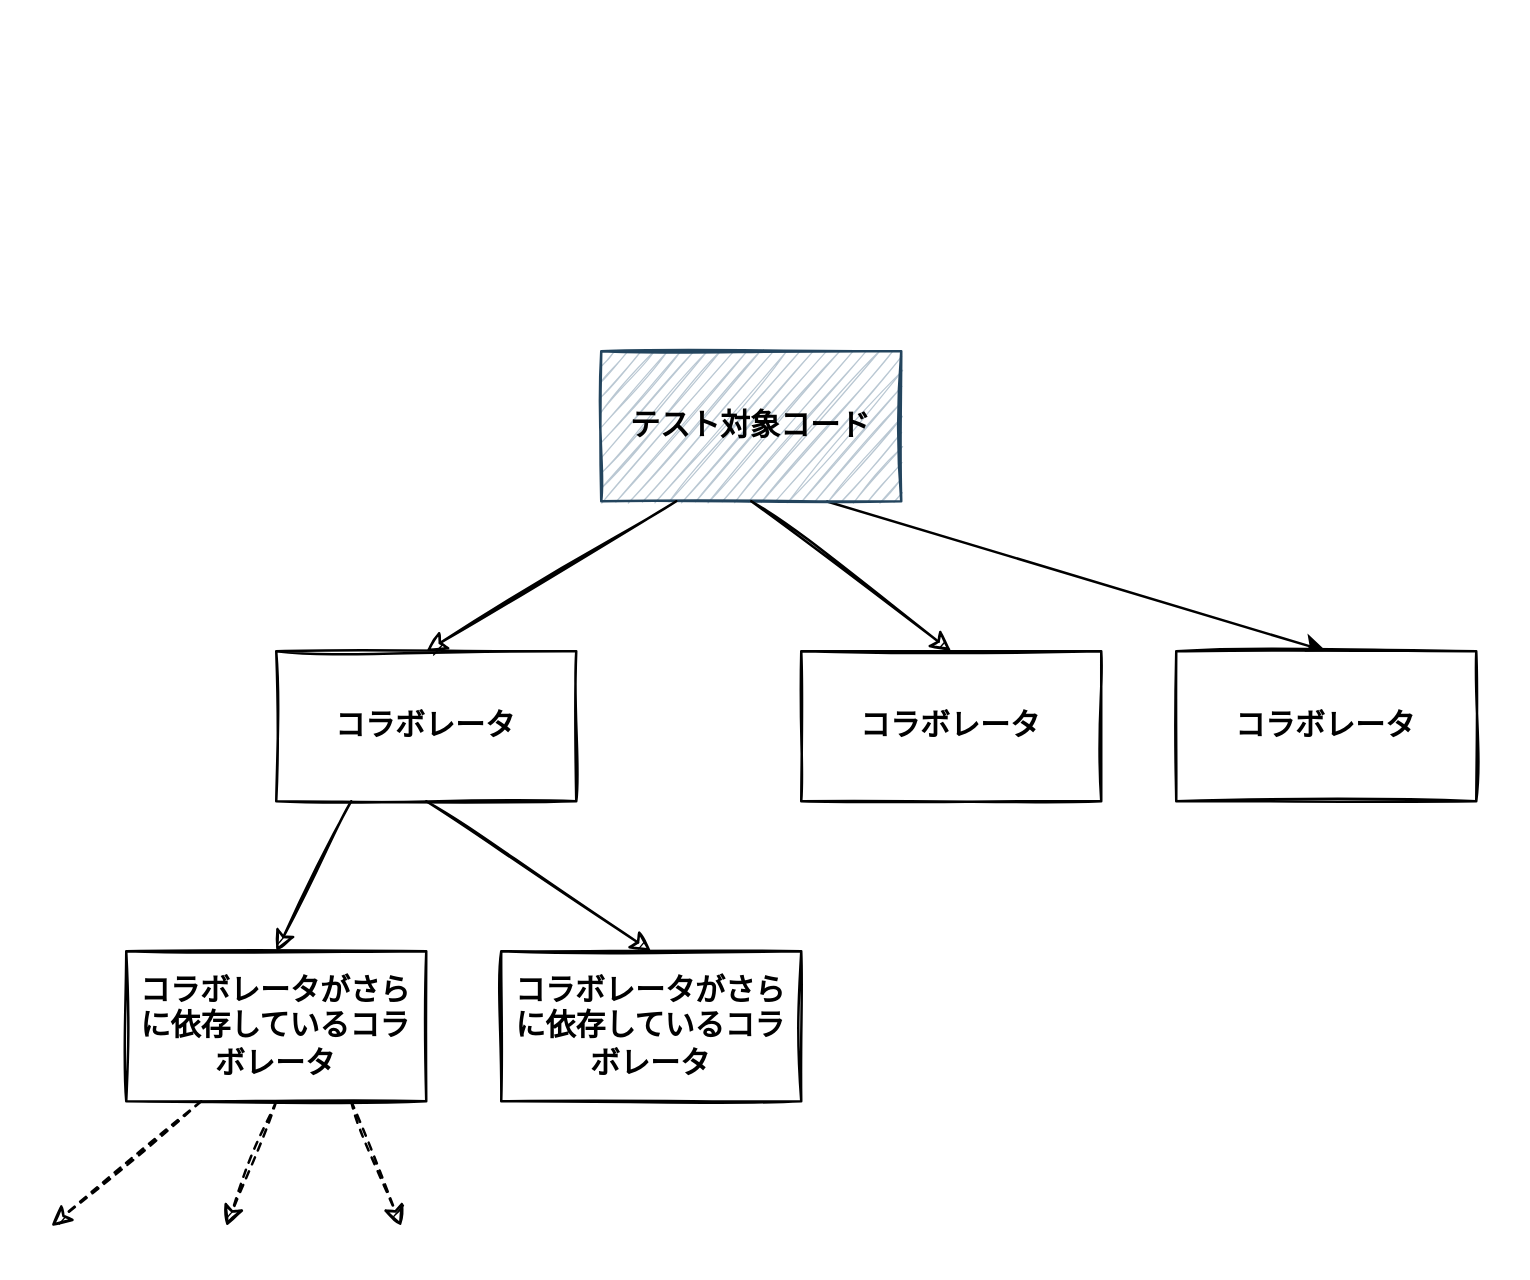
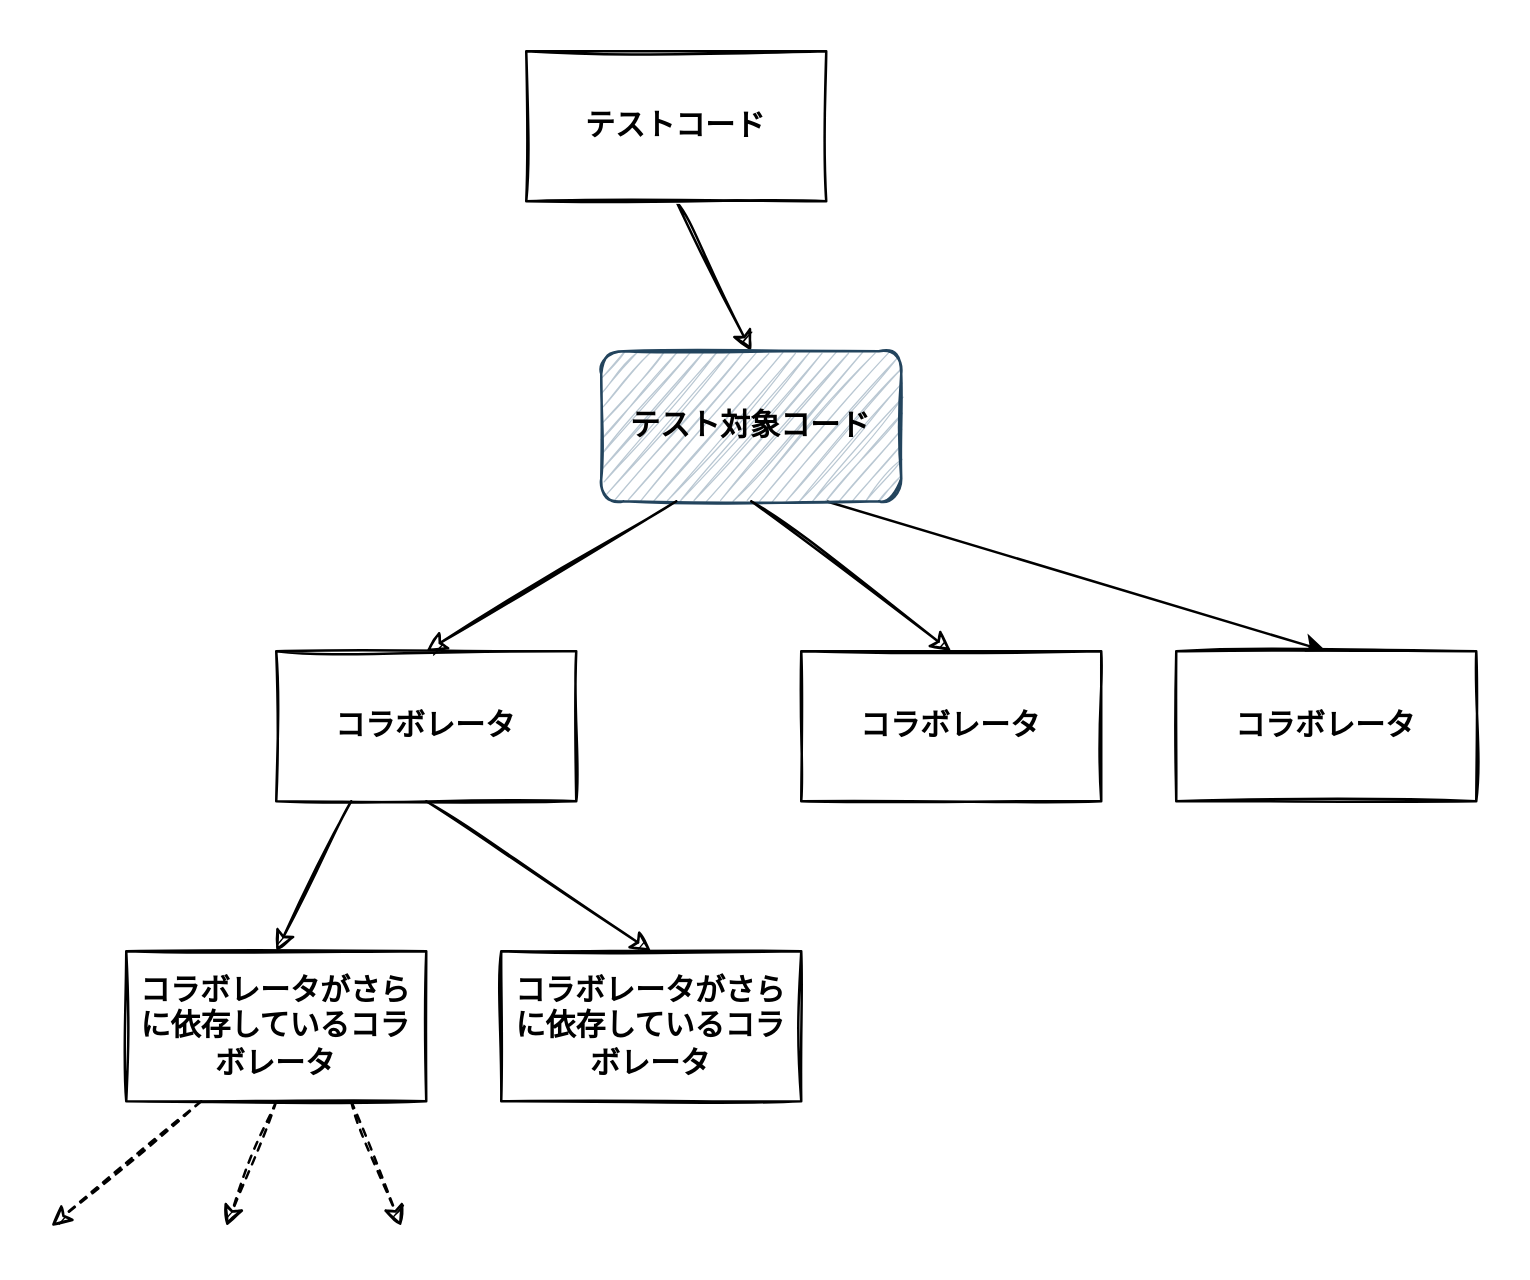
node "テストコード": added
edge "テストコード" -> "テスト対象コード": added
node "テスト対象コード": shape rectangle -> rounded rectangle
